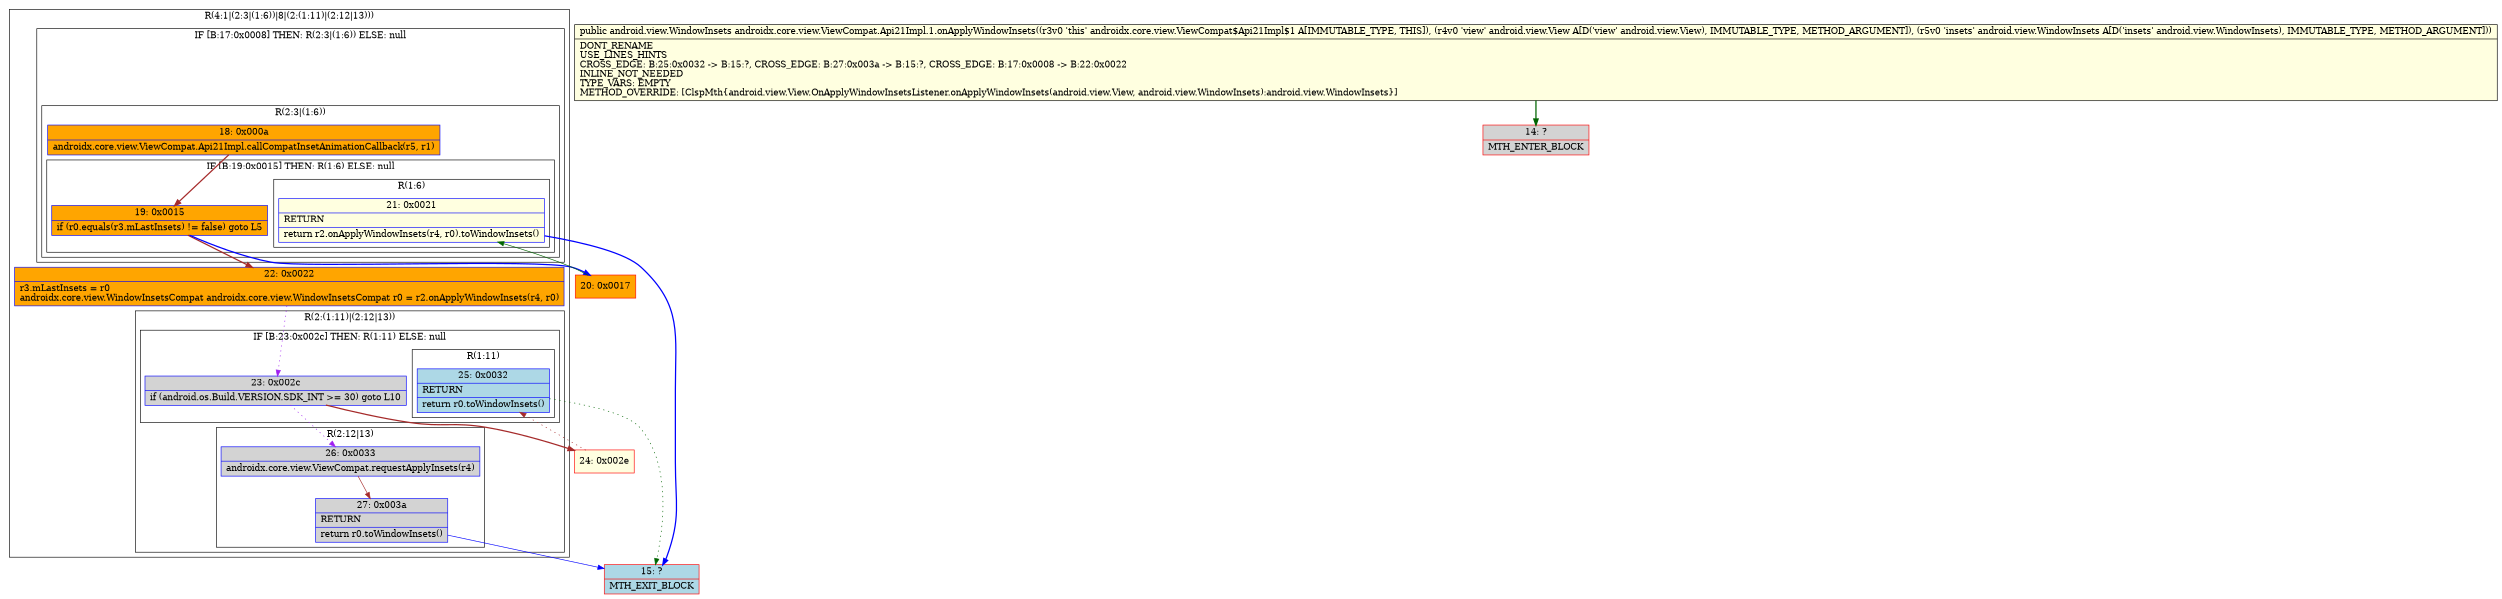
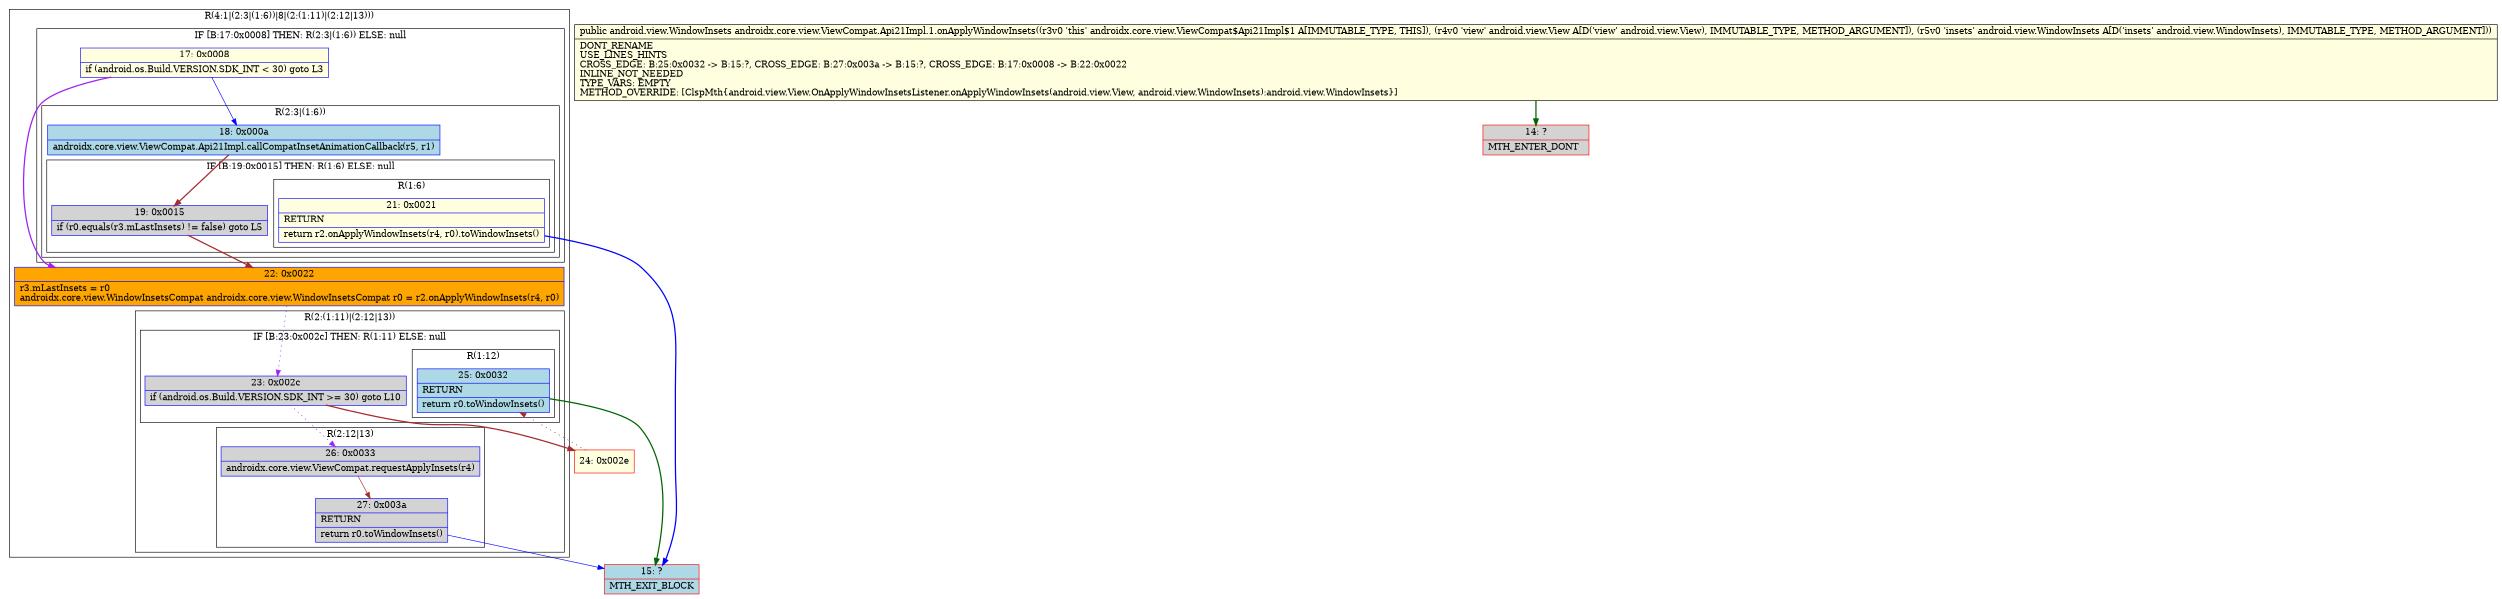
node "17: 0x0008": added
node "18: 0x000a": fillcolor orange -> lightblue
node "14: ?": text "MTH_ENTER_BLOCK" -> "MTH_ENTER_DONT"
node "19: 0x0015": fillcolor orange -> lightgrey
node "20: 0x0017": removed
cluster "R(1:11)": label "R(1:11)" -> "R(1:12)"
edge "25: 0x0032" -> "15: ?": style dotted -> bold
